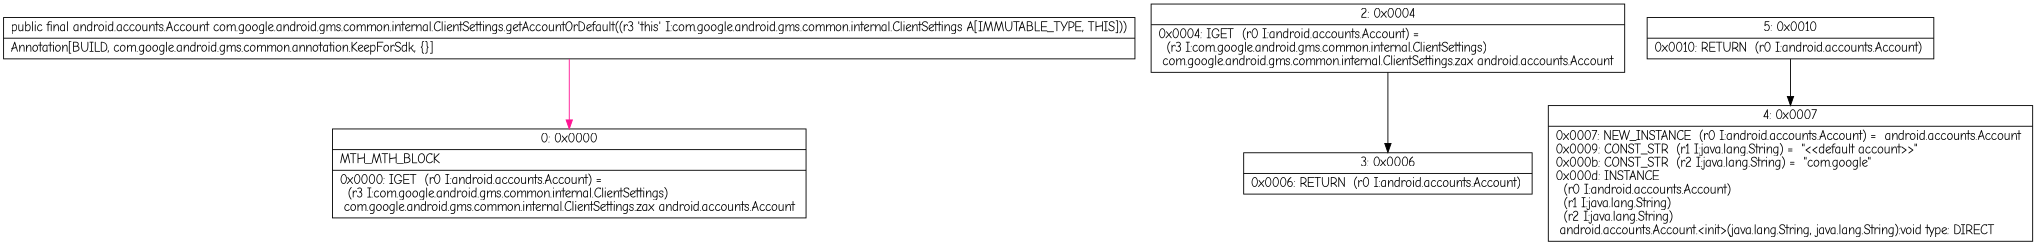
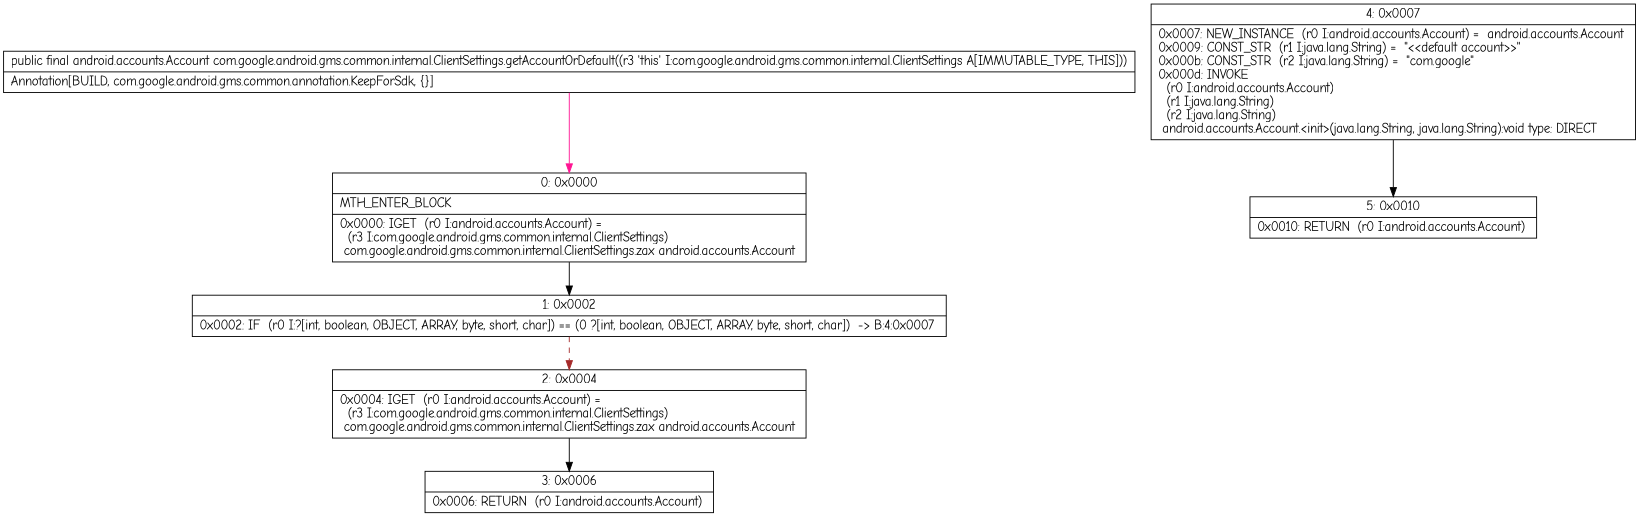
edge "5: 0x0010" -> "4: 0x0007": reversed
node "0: 0x0000": text "MTH_MTH_BLOCK" -> "MTH_ENTER_BLOCK"
node "4: 0x0007": text "0x000d: INSTANCE" -> "0x000d: INVOKE"
node "1: 0x0002": added
